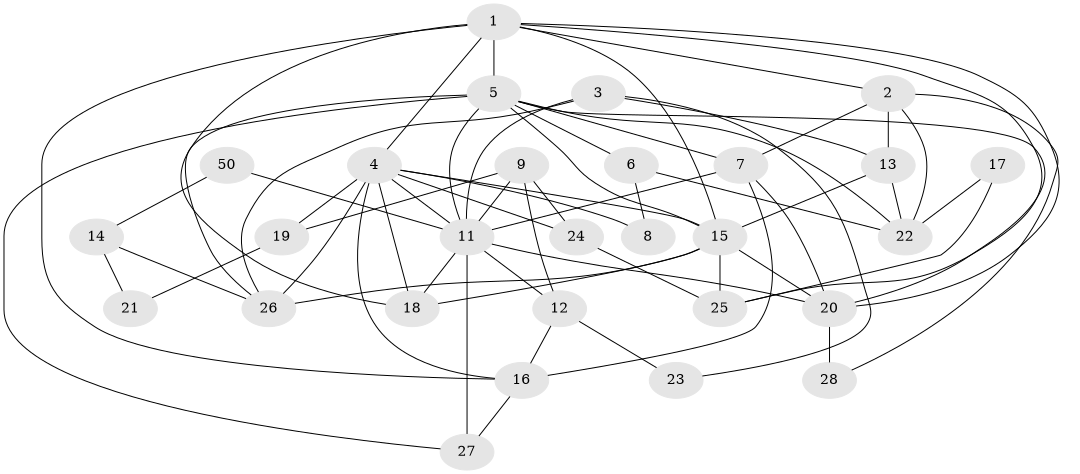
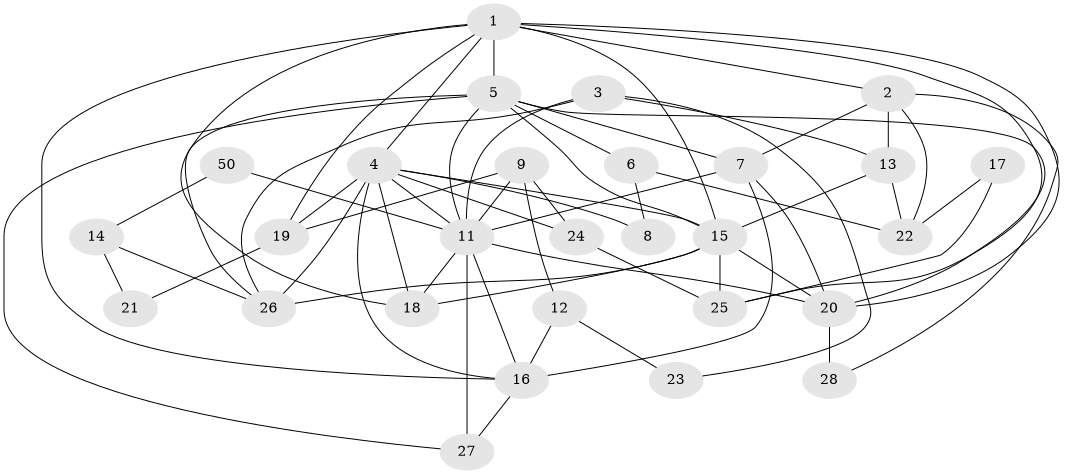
edge "1" -- "19": added
edge "5" -- "22": removed
edge "11" -- "12": now "11" -- "16"
